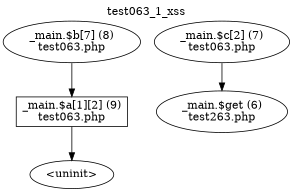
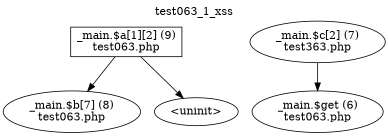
node "_main.$c[2] (7) test063.php": label "_main.$c[2] (7) test063.php" -> "_main.$c[2] (7) test363.php"
edge "_main.$b[7] (8) test063.php" -> "_main.$a[1][2] (9) test063.php": reversed
node "_main.$get (6) test263.php": label "_main.$get (6) test263.php" -> "_main.$get (6) test063.php"
